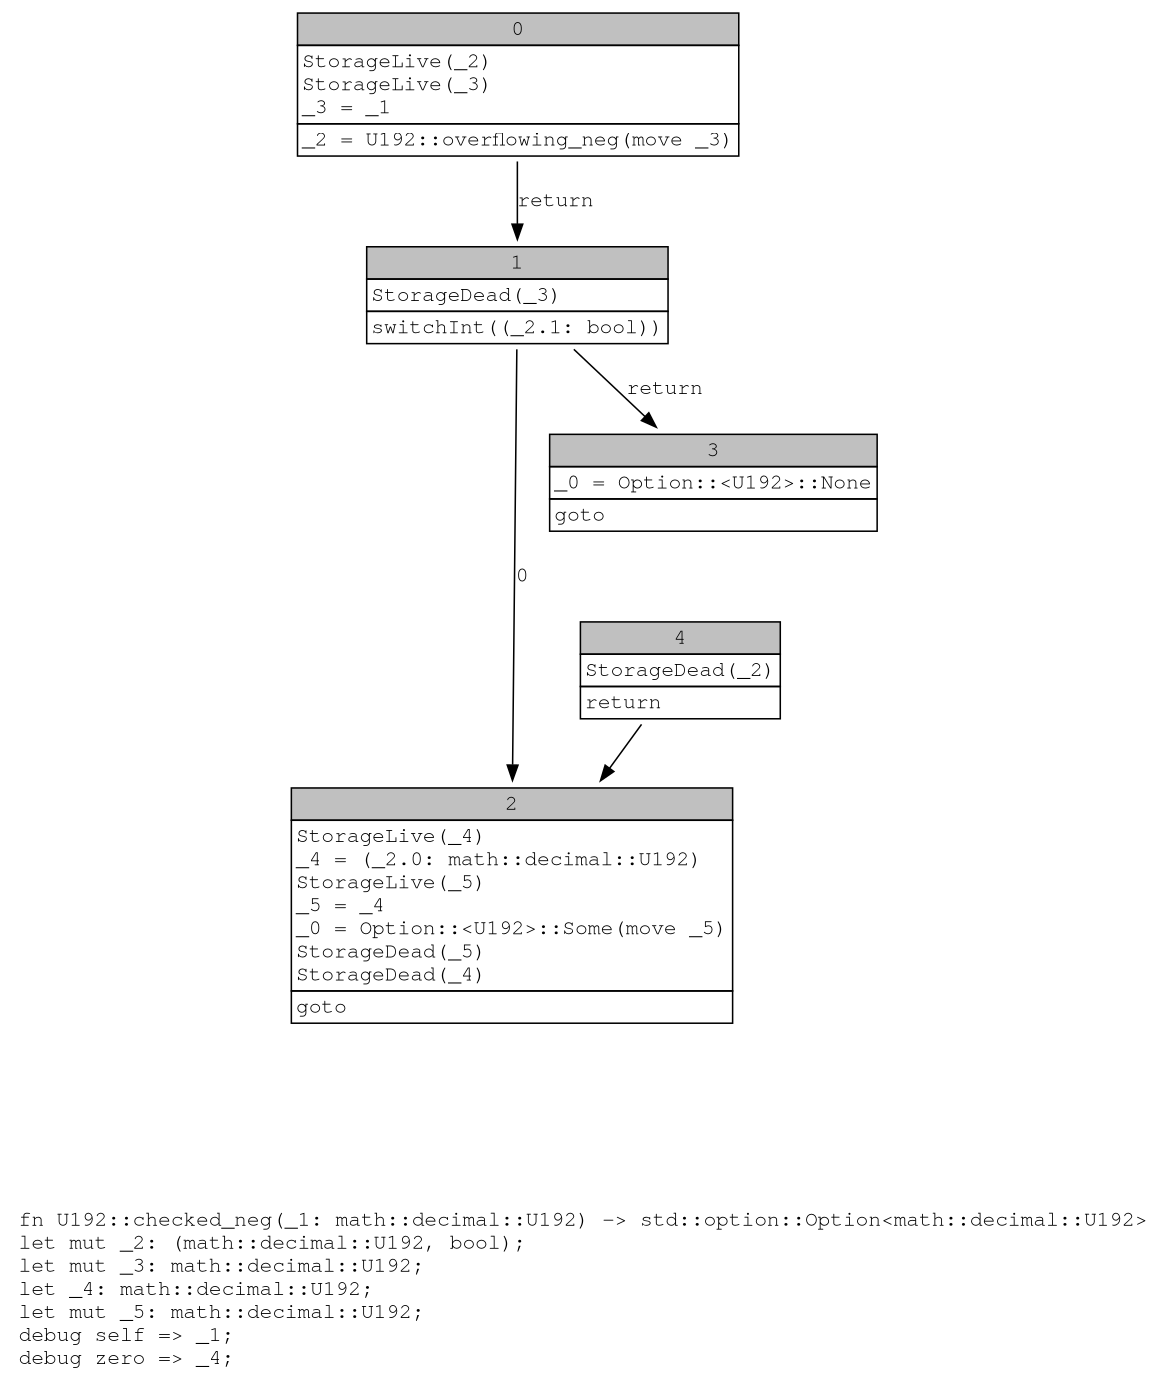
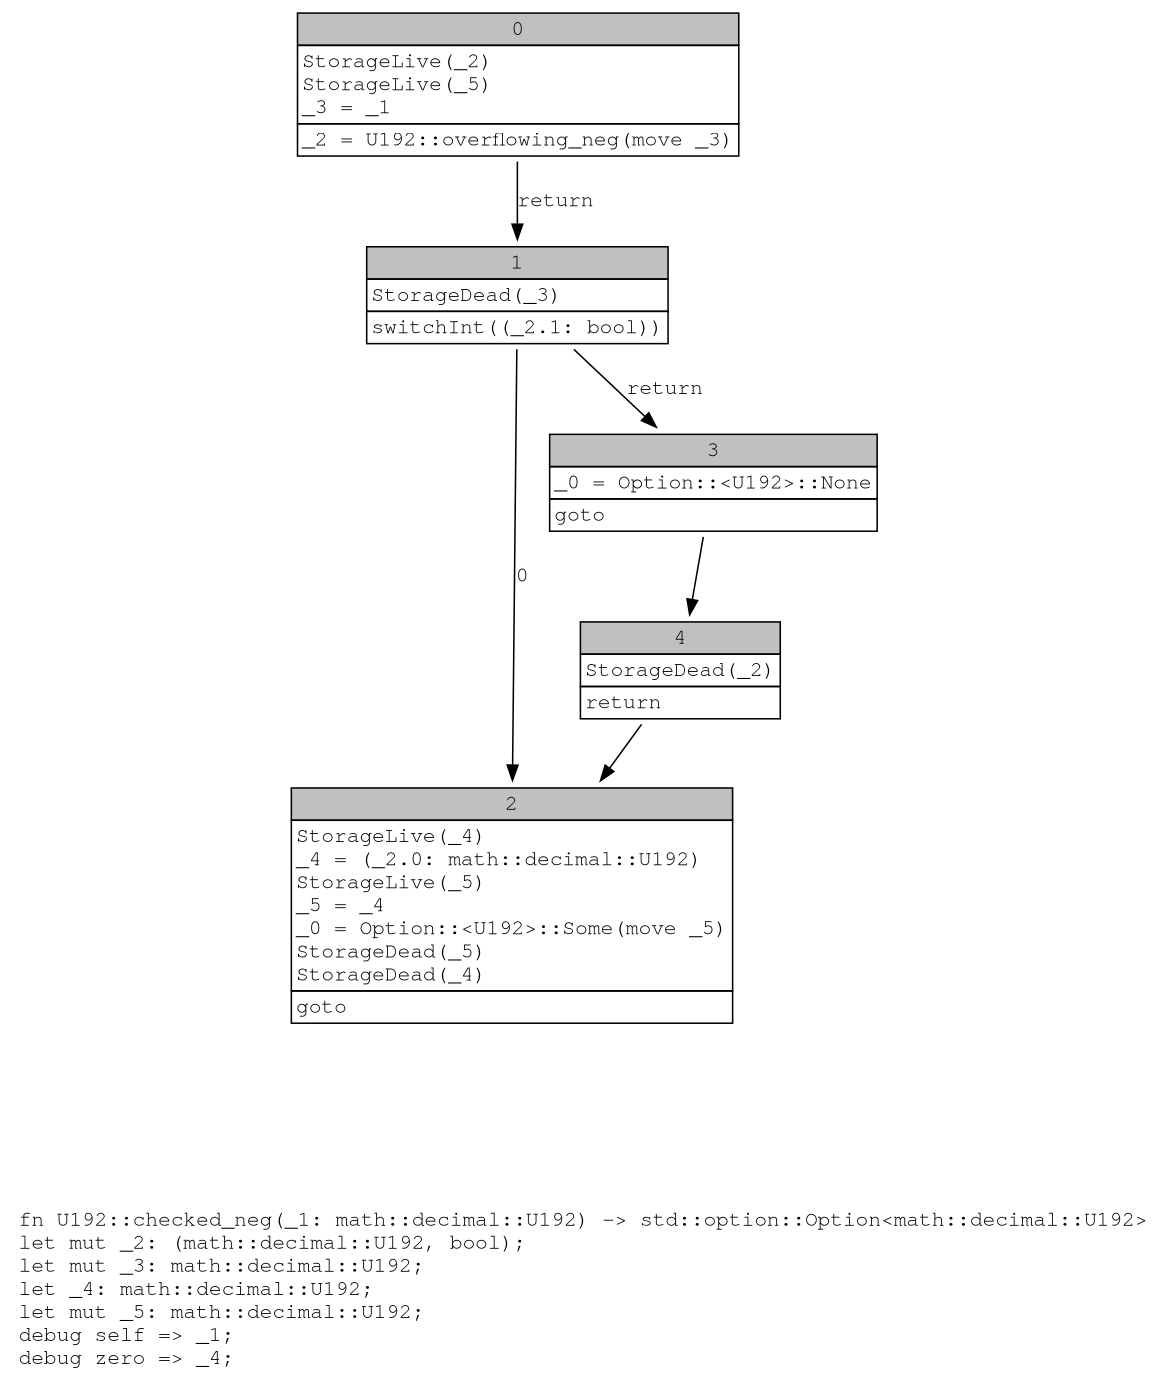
node "0": text "StorageLive(_3)" -> "StorageLive(_5)"
edge "3" -> "4": added
